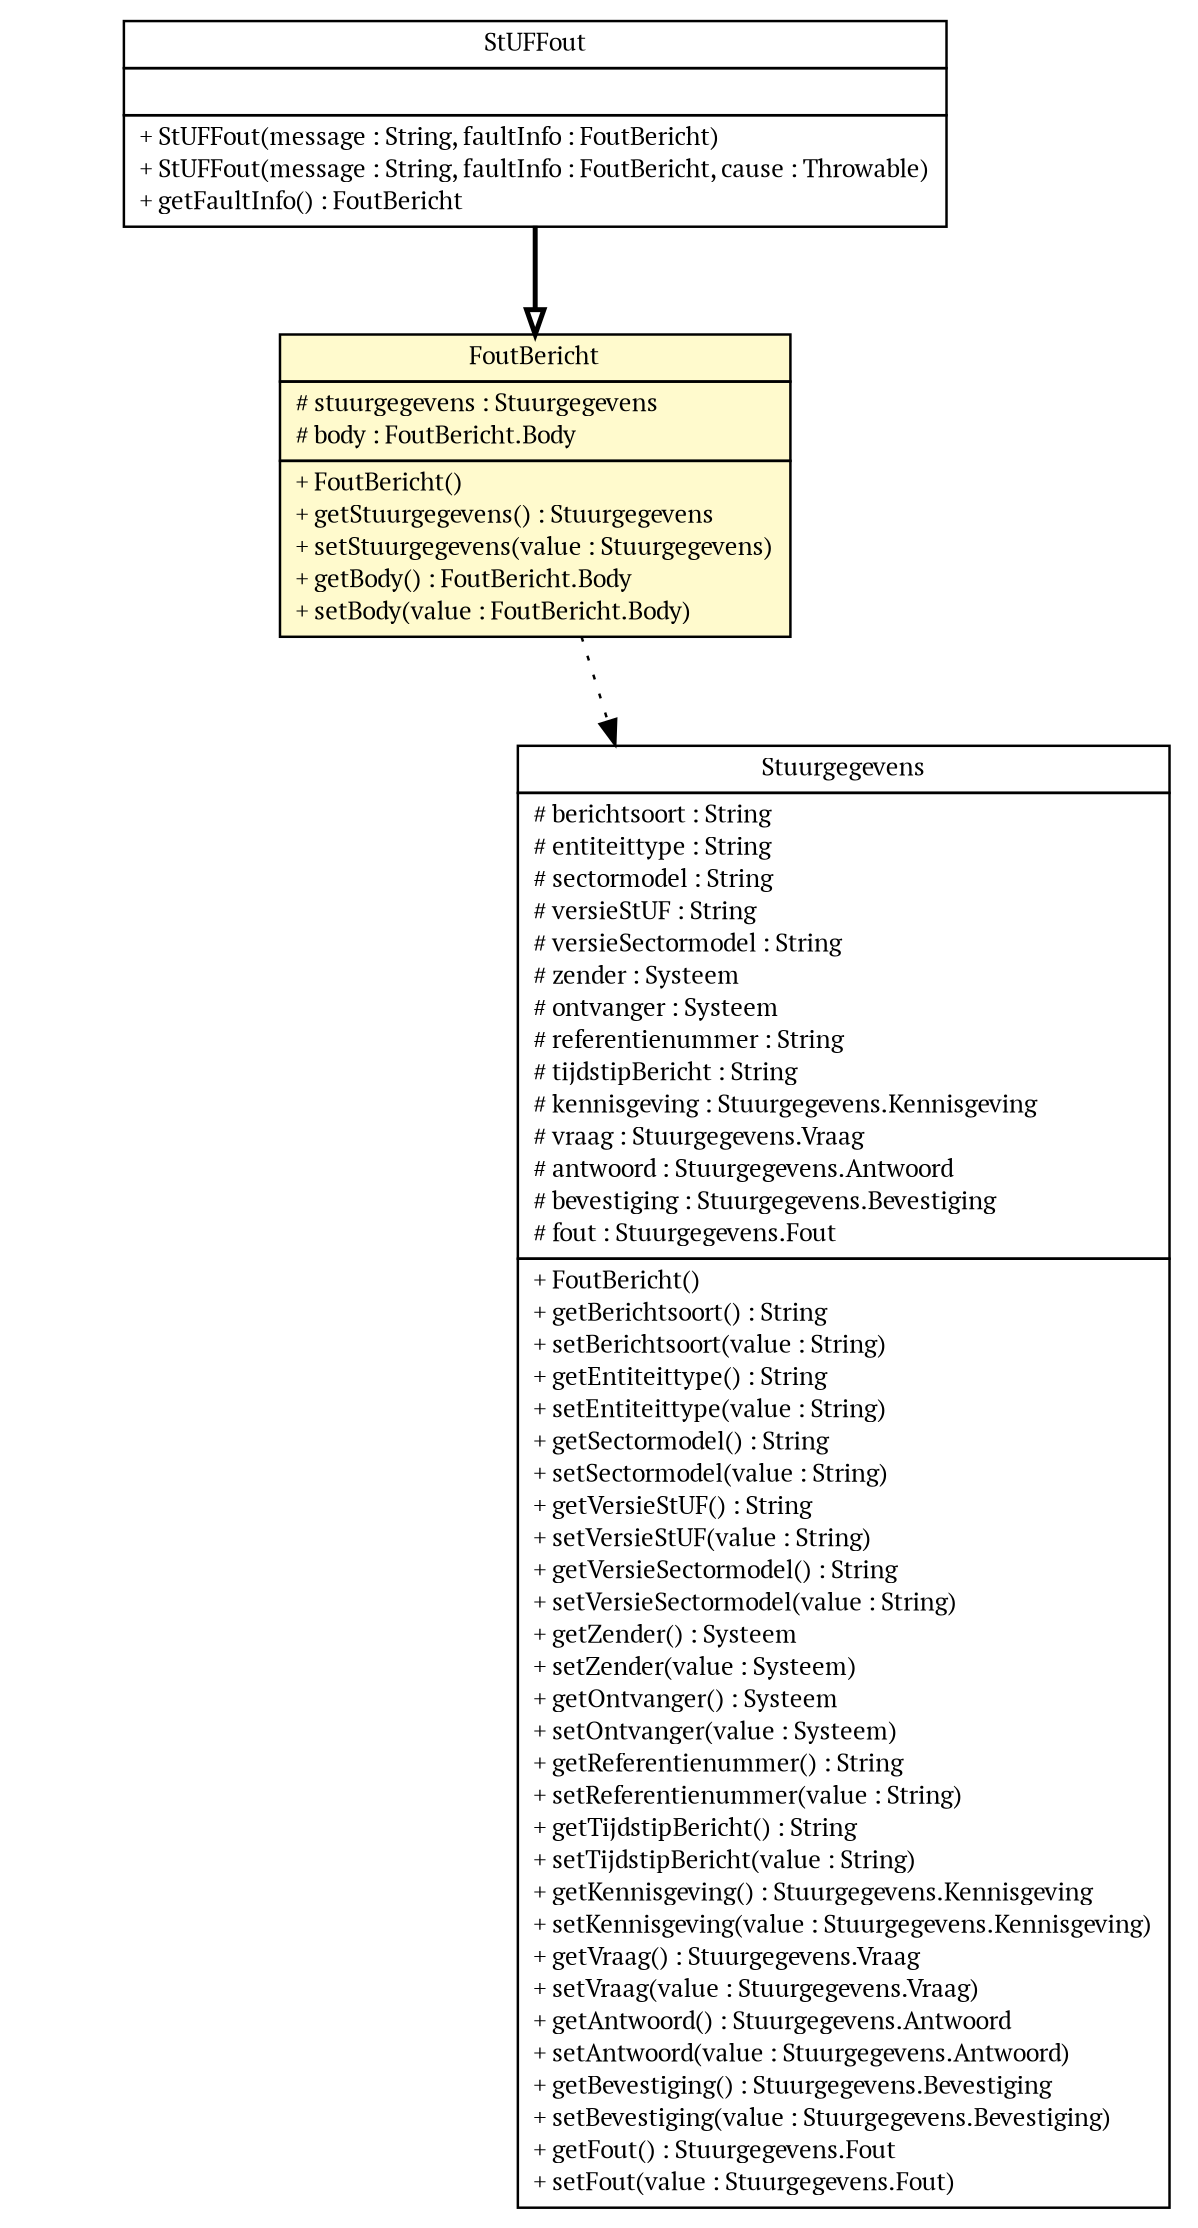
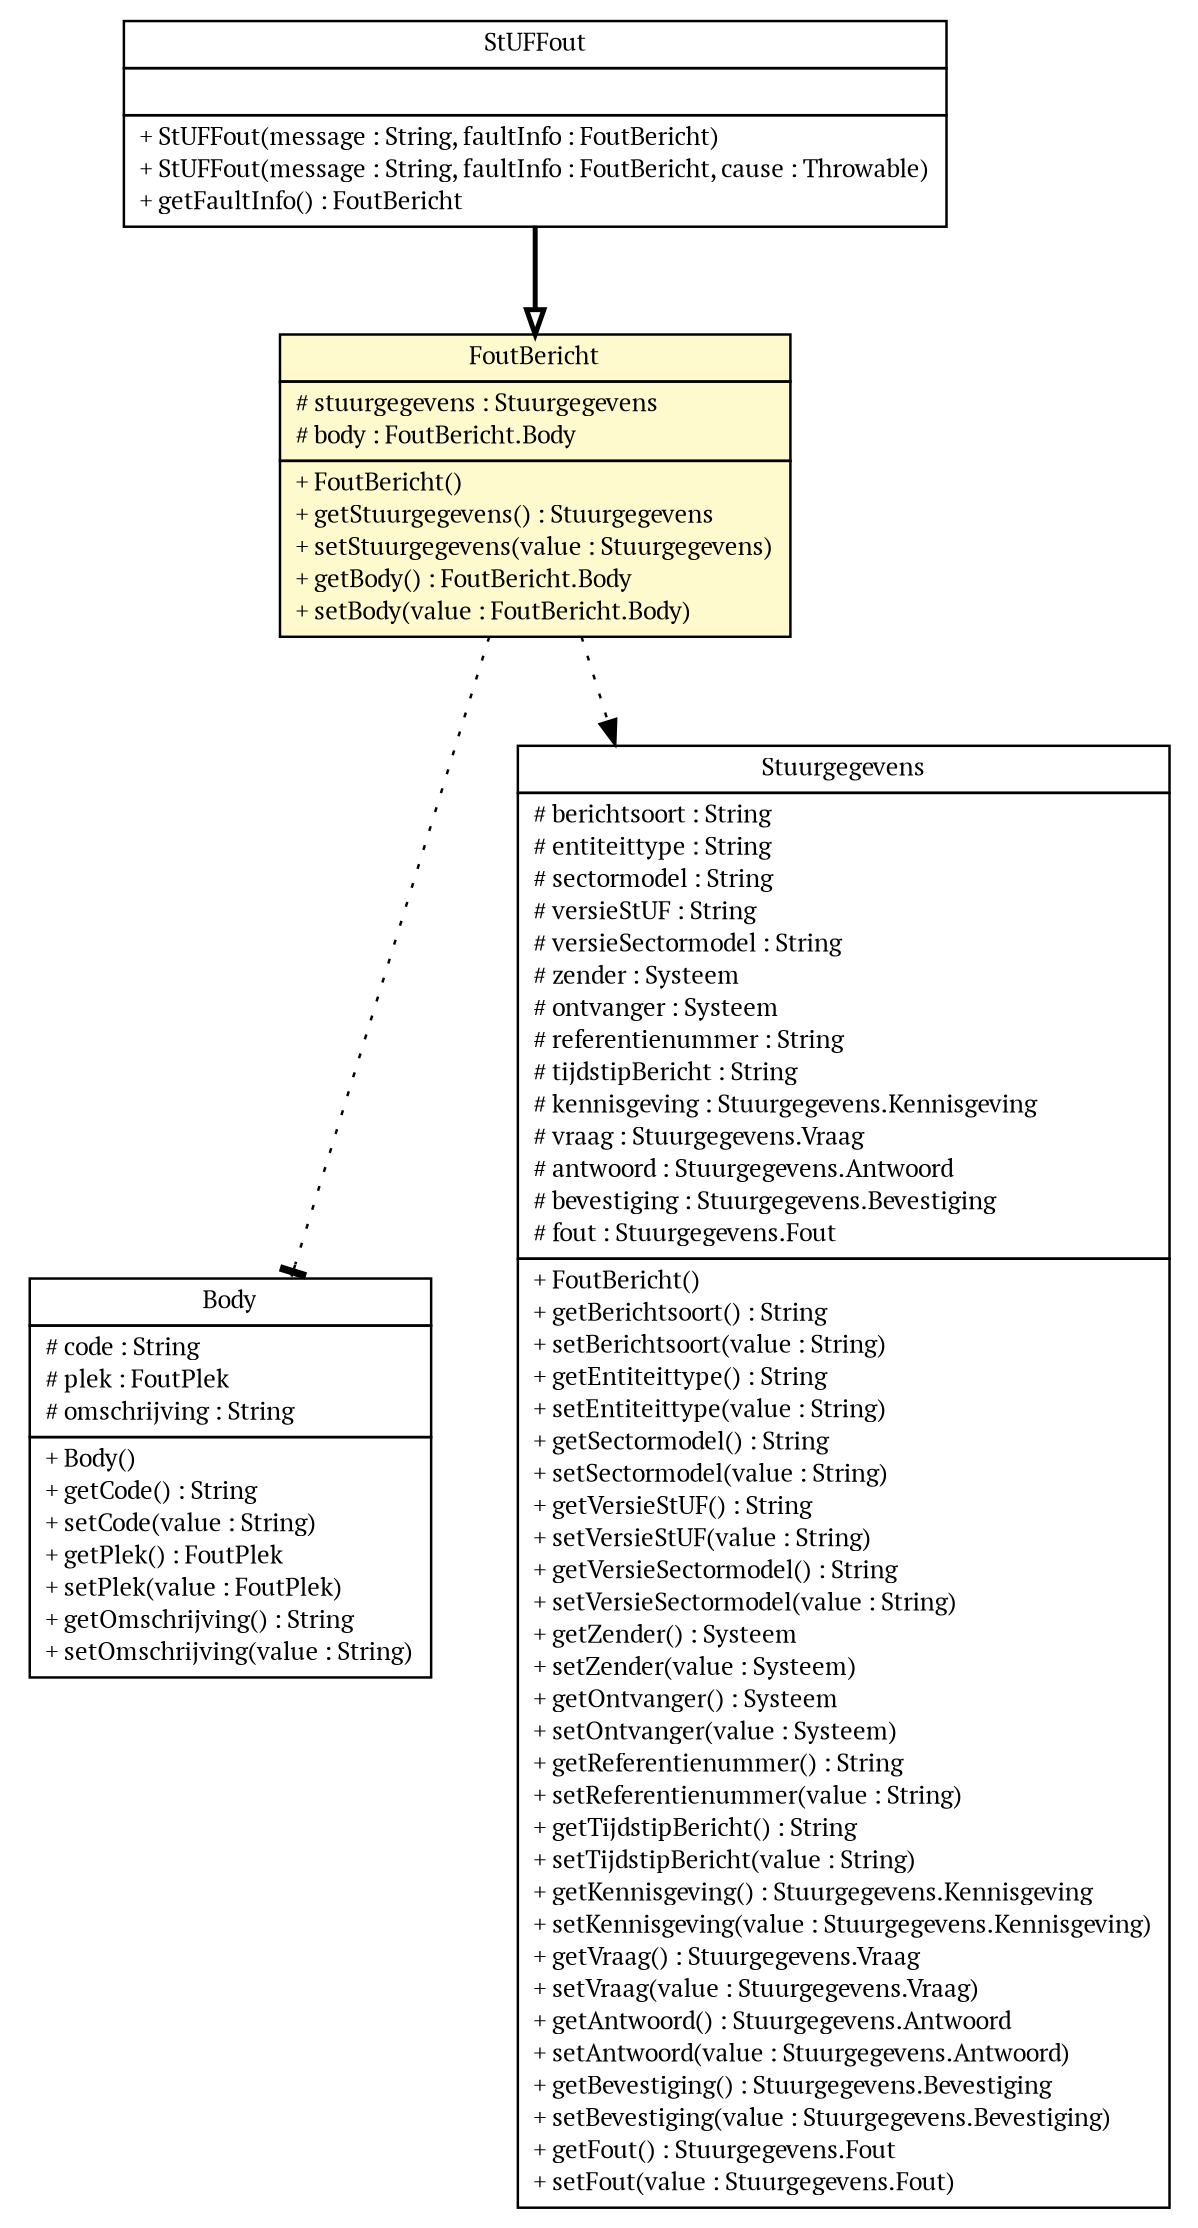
node "Body": added
